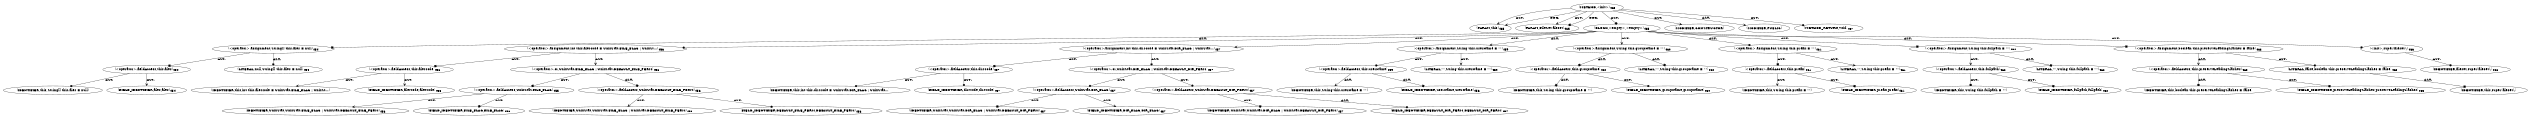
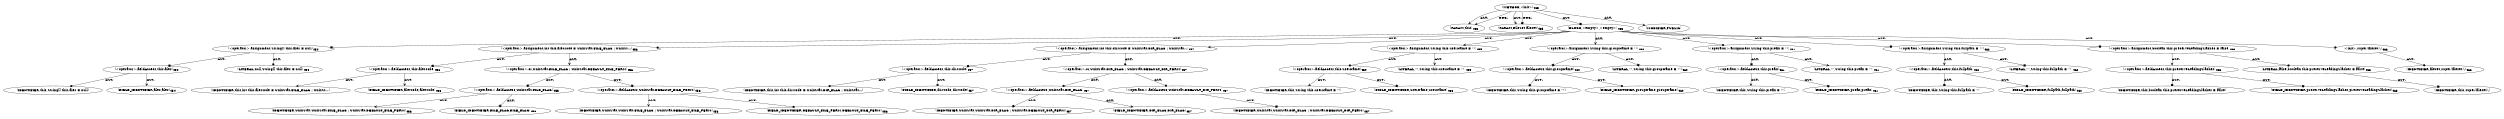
node "(MODIFIER,CONSTRUCTOR)": removed
node "(METHOD_RETURN,void)": removed
node "(FIELD_IDENTIFIER,DEFAULT_DIR_PERM,DEFAULT_DIR_PERM)": removed
